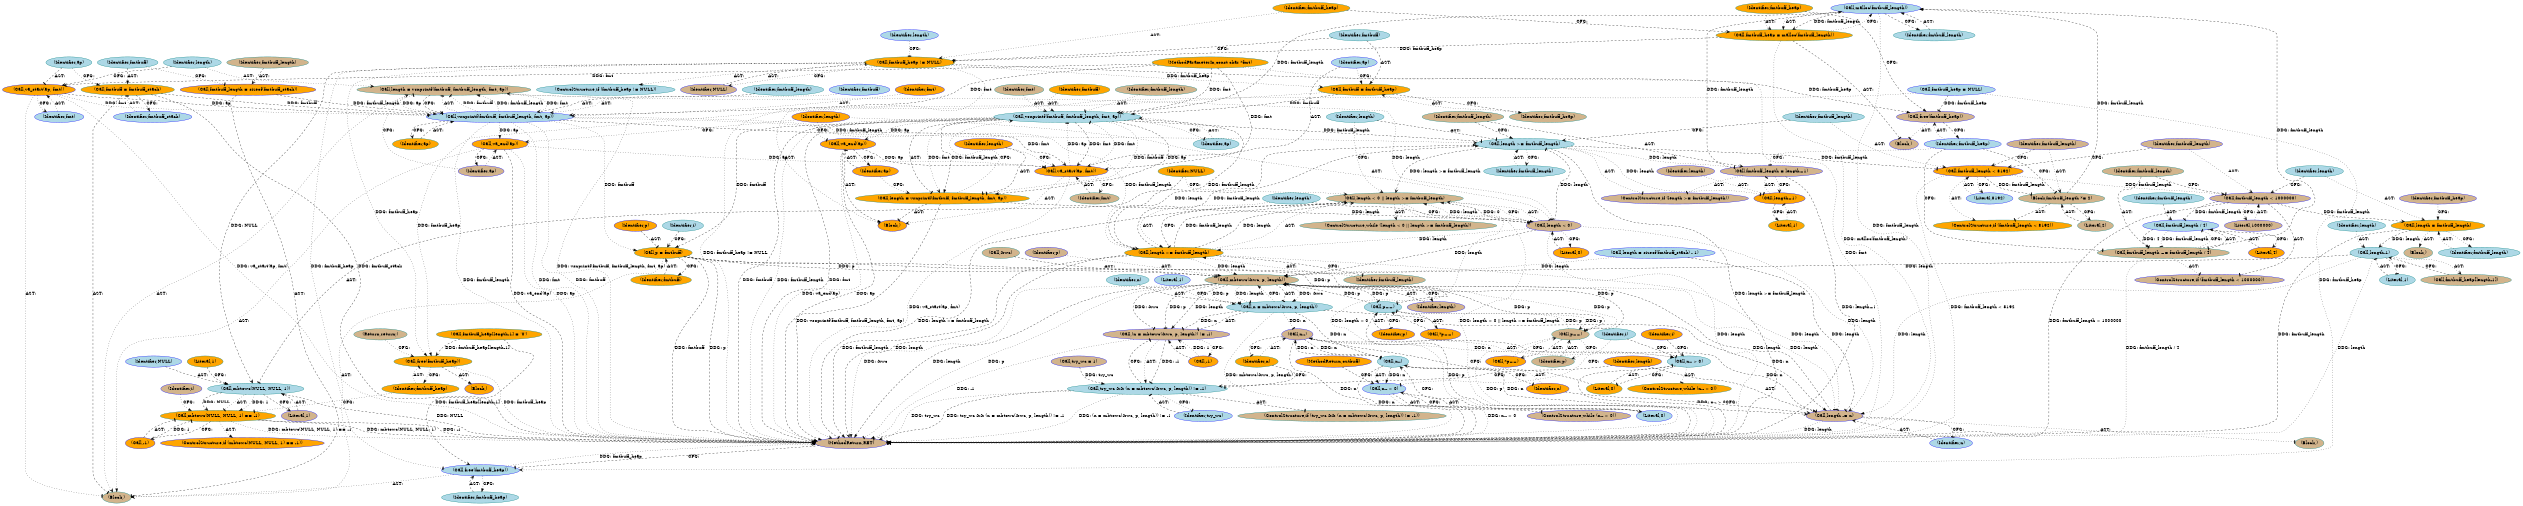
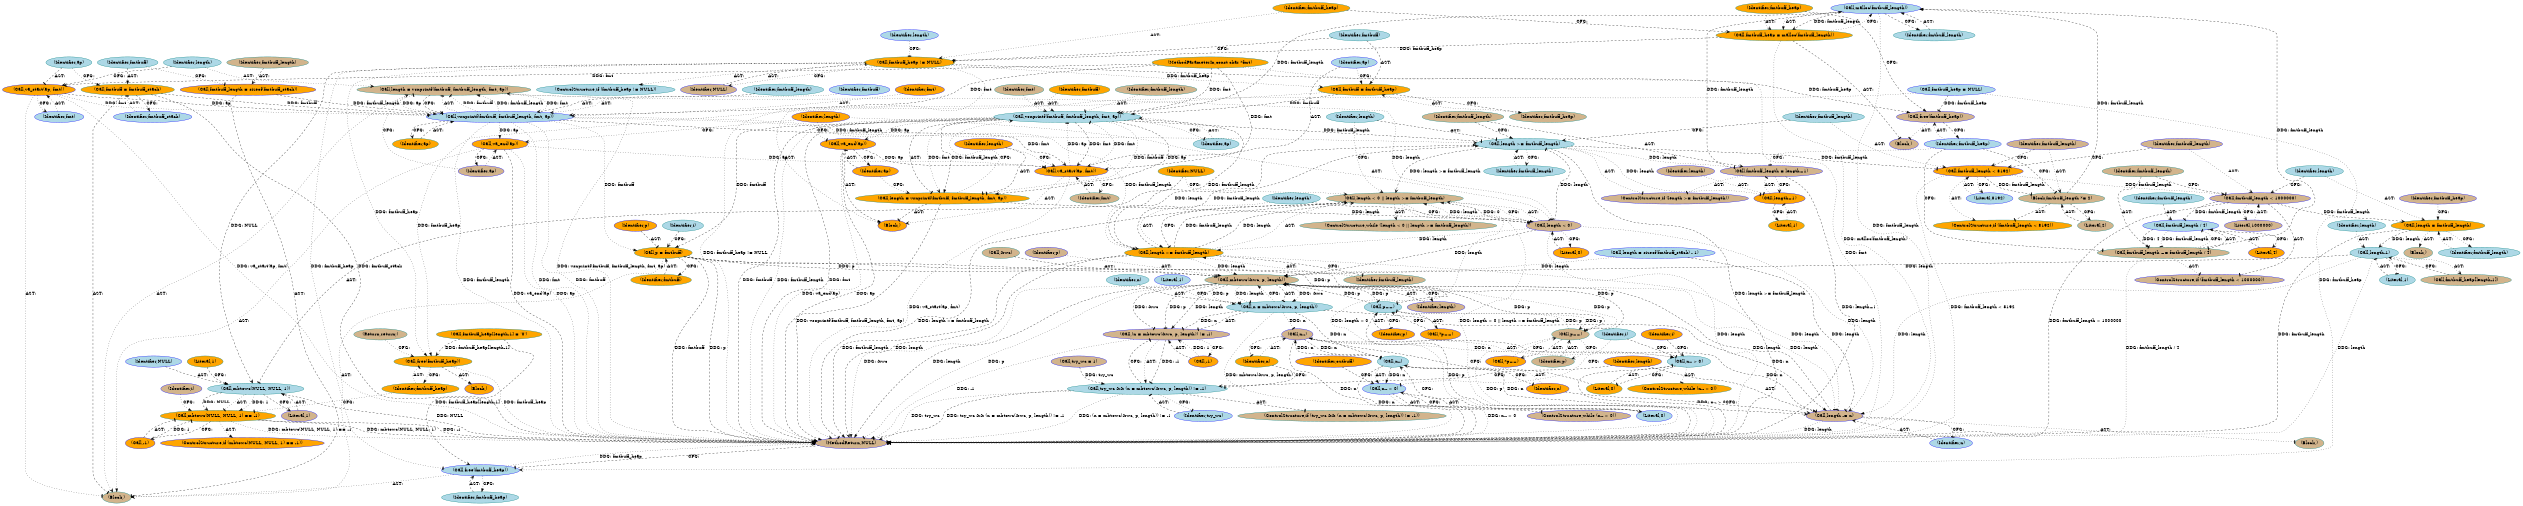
node "(MethodReturn,outbuff)": label "(MethodReturn,outbuff)" -> "(Identifier,outbuff)"
node "(MethodReturn,RET)": label "(MethodReturn,RET)" -> "(MethodReturn,NULL)"
